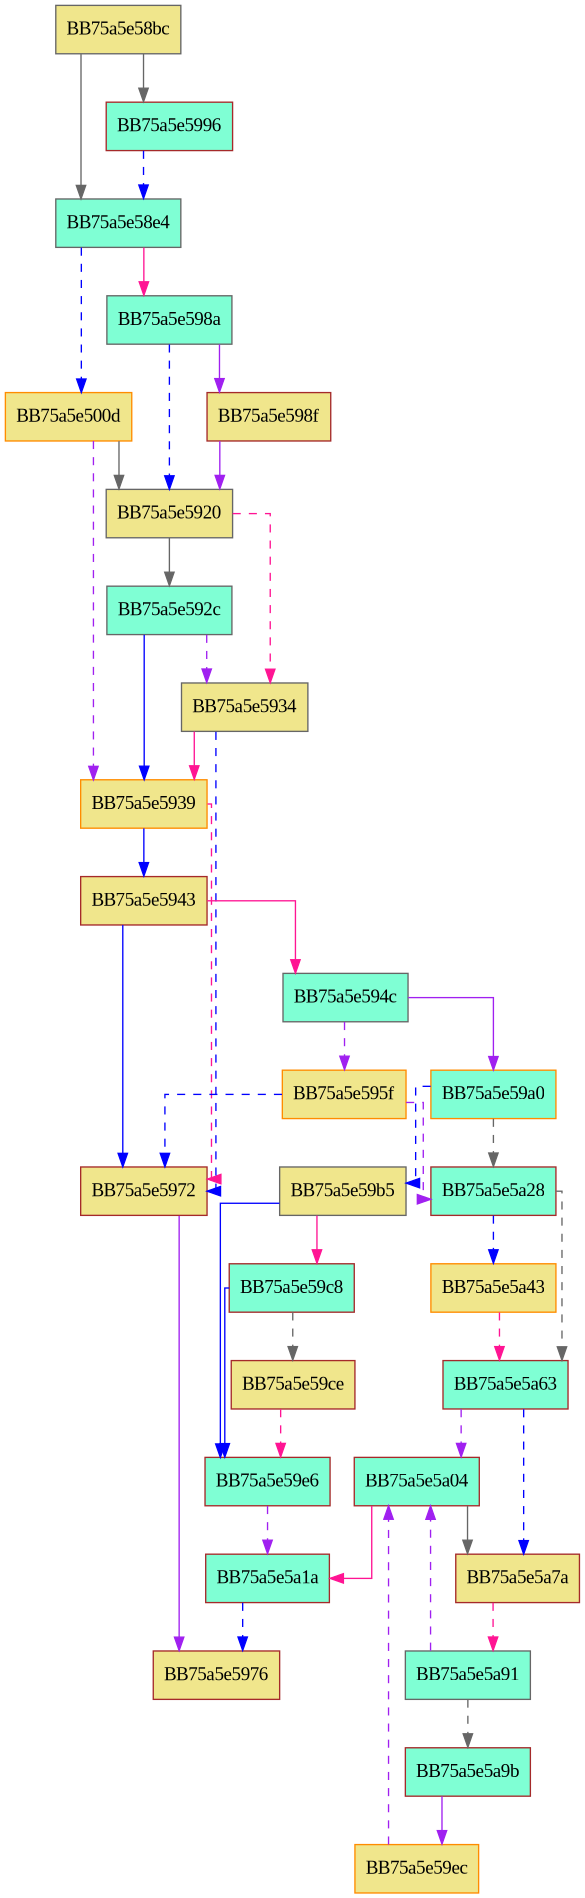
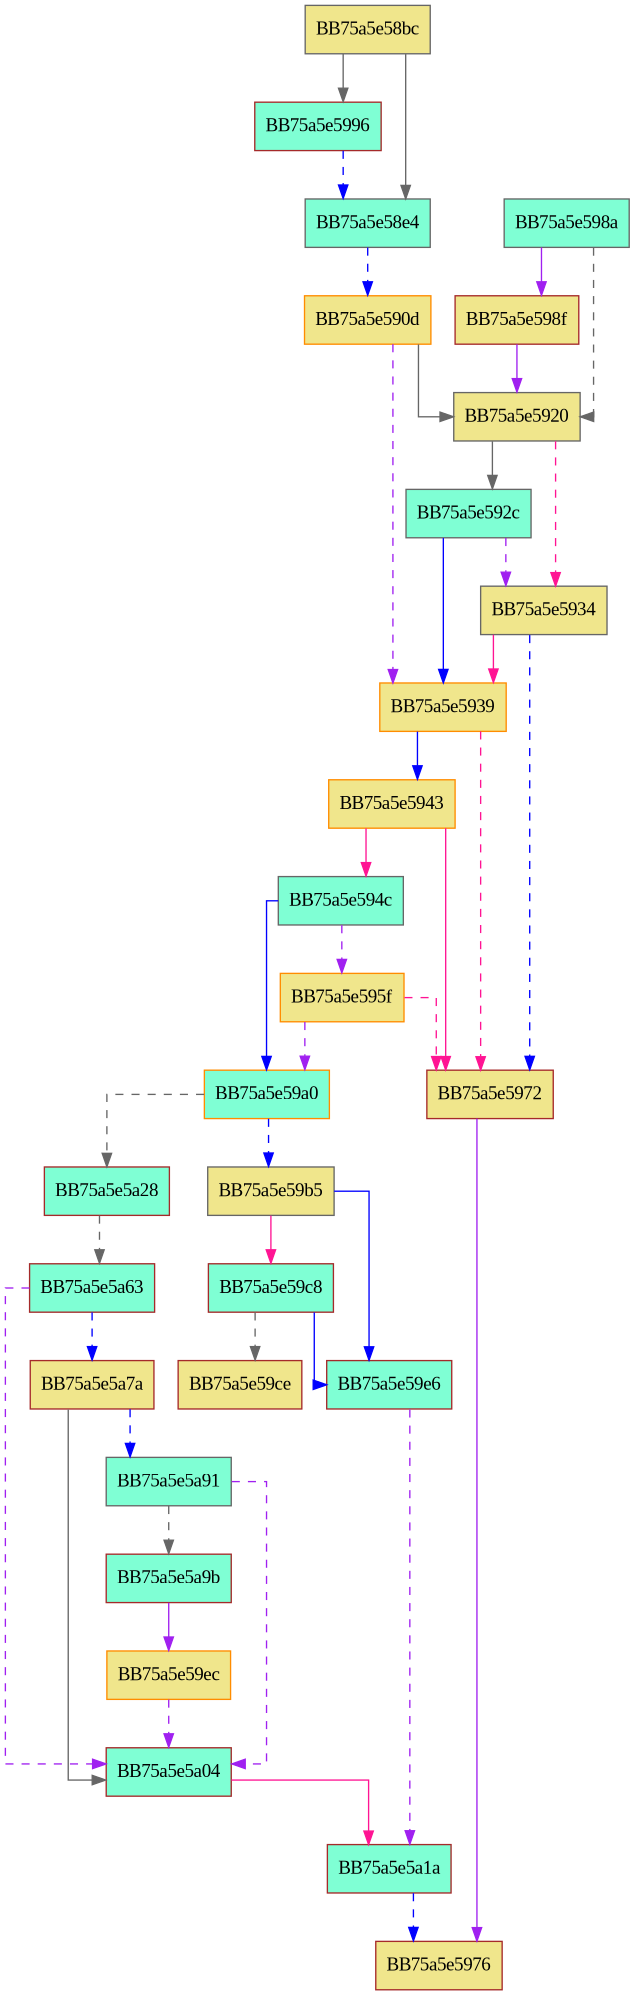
edge "BB75a5e58e4" -> "BB75a5e598a": removed
edge "BB75a5e598a" -> "BB75a5e5920": color blue -> gray40
node "BB75a5e500d": label "BB75a5e500d" -> "BB75a5e590d"
node "BB75a5e5943": color brown -> darkorange
edge "BB75a5e594c" -> "BB75a5e59a0": color purple -> blue
edge "BB75a5e5943" -> "BB75a5e5972": color blue -> deeppink
edge "BB75a5e595f" -> "BB75a5e5972": color blue -> deeppink
edge "BB75a5e595f" -> "BB75a5e5a28": now "BB75a5e595f" -> "BB75a5e59a0"
node "BB75a5e5a43": removed
edge "BB75a5e59ce" -> "BB75a5e59e6": removed
edge "BB75a5e5a04" -> "BB75a5e5a7a": reversed
edge "BB75a5e5a7a" -> "BB75a5e5a91": color deeppink -> blue
